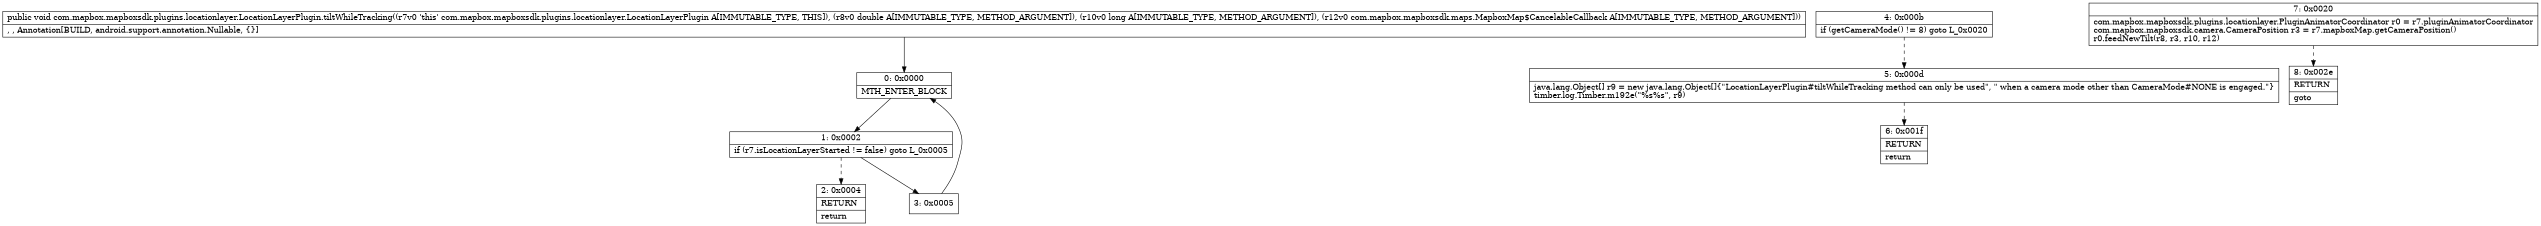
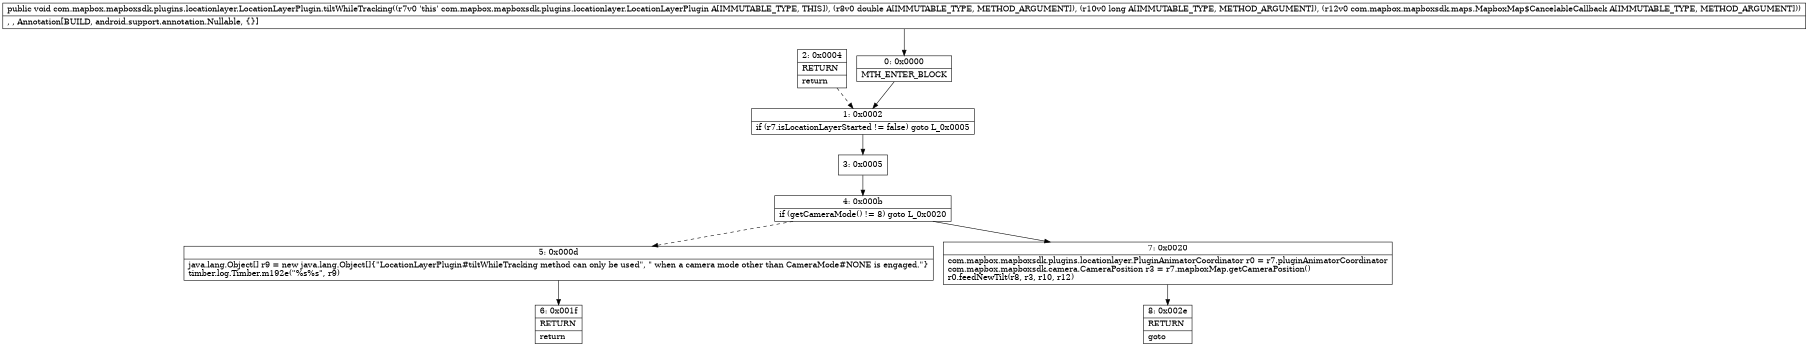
edge "7: 0x0020" -> "8: 0x002e": style dashed -> solid
edge "5: 0x000d" -> "6: 0x001f": style dashed -> solid
edge "3: 0x0005" -> "0: 0x0000": now "3: 0x0005" -> "4: 0x000b"
edge "1: 0x0002" -> "2: 0x0004": reversed
edge "4: 0x000b" -> "7: 0x0020": added
